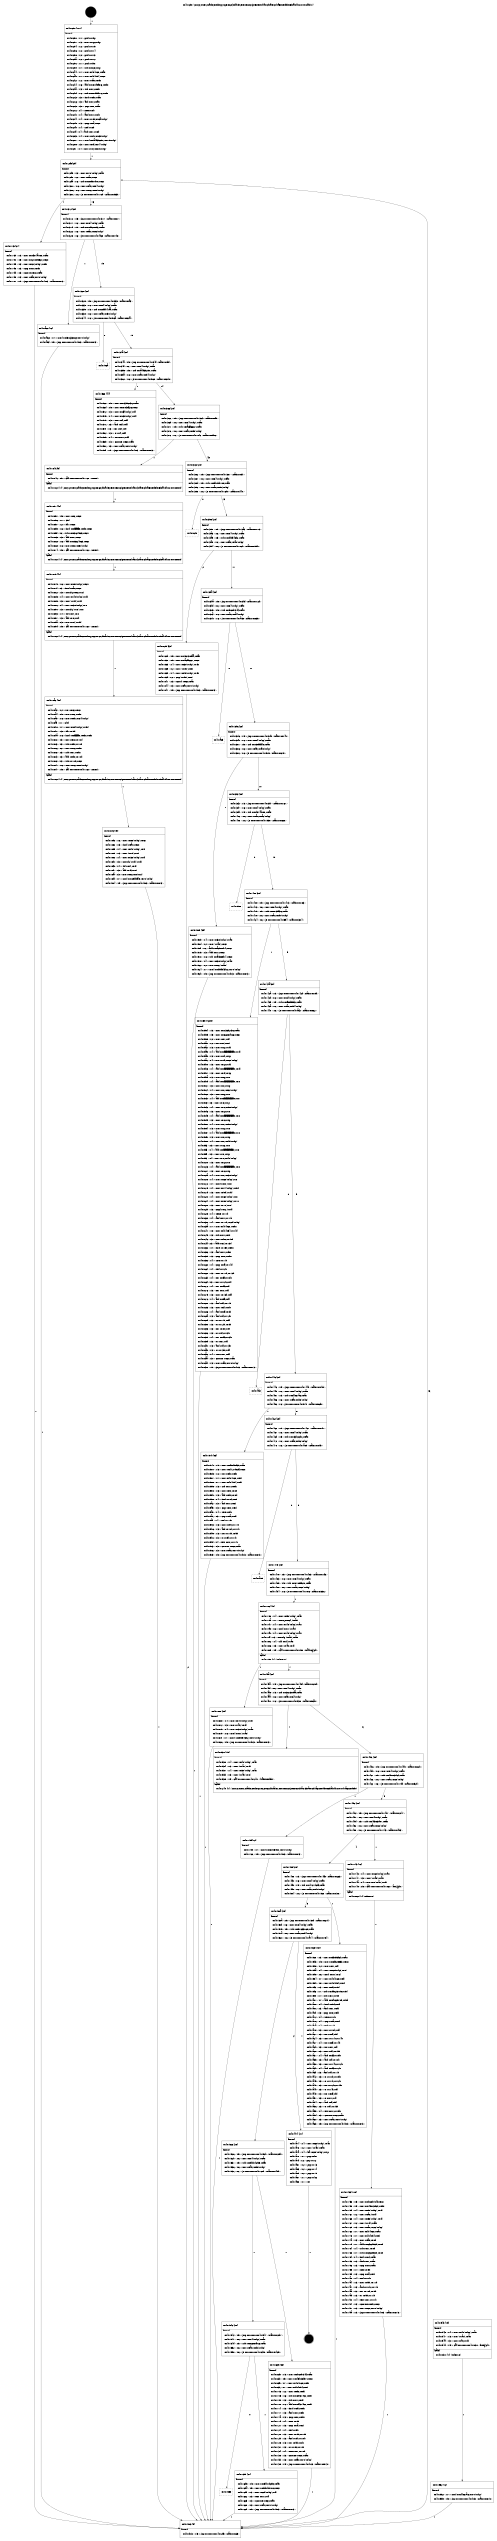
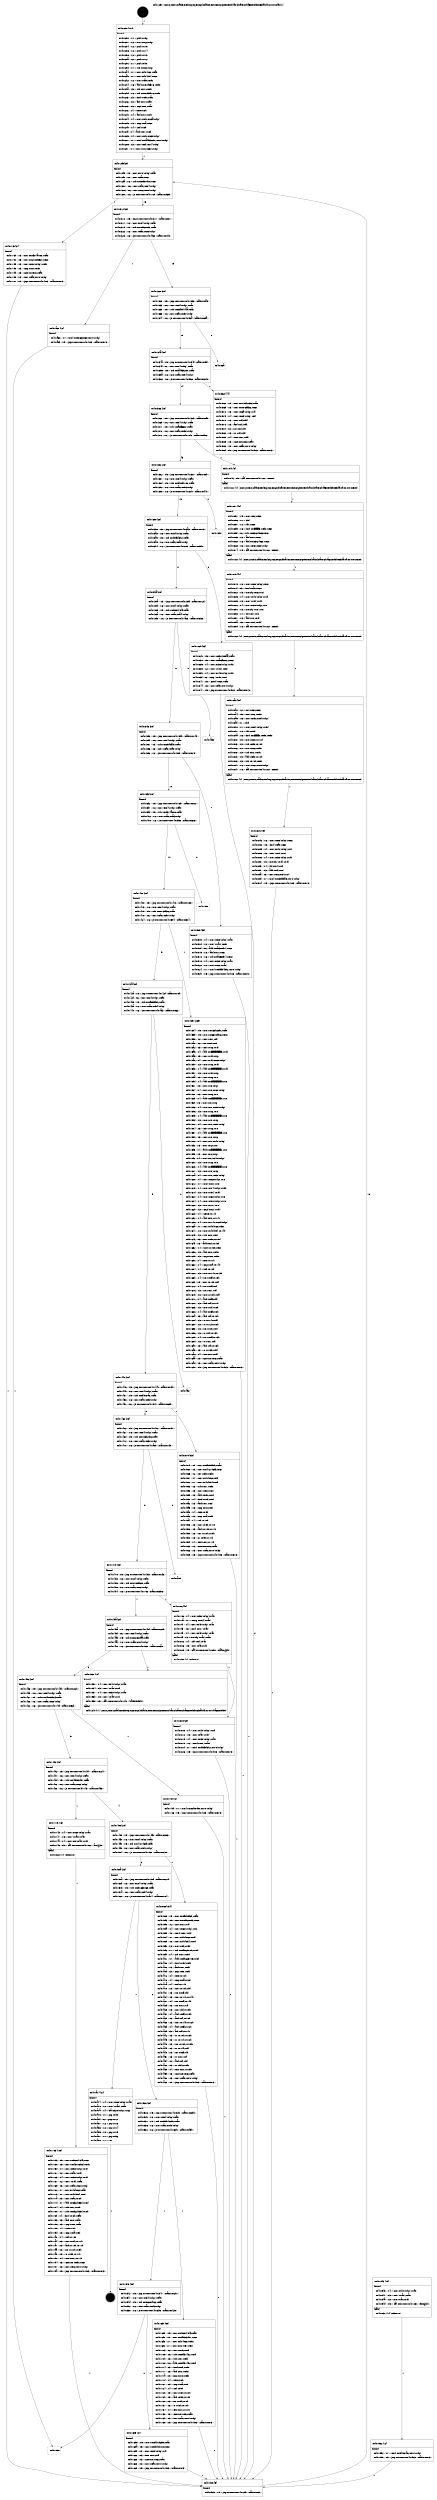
edge "0x401a68 [12]" -> "0x401b03 [5]": now "0x401a68 [12]" -> "0x40155e"
edge "0x4017e6 [40]" -> "0x40149a [28]": now "0x40147e [28]" -> "0x40149a [28]"
